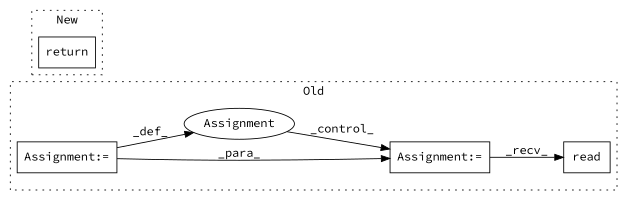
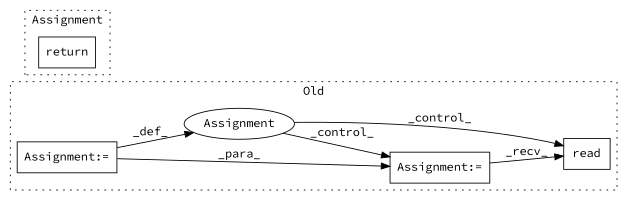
cluster "New": label "New" -> "Assignment"
edge "Assignment" -> "read": added, label "_control_"
